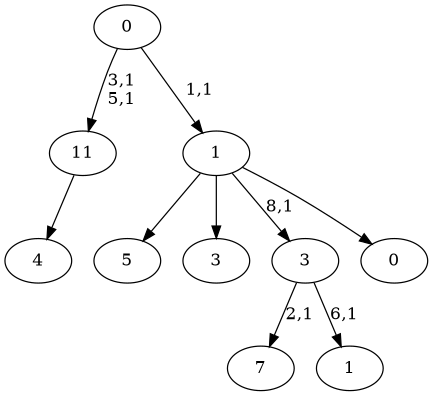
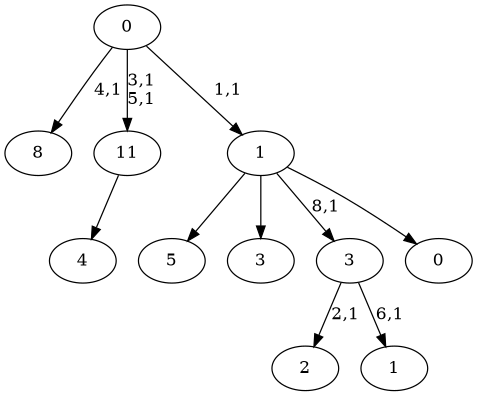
node "8": added
node "7": label "7" -> "2"
